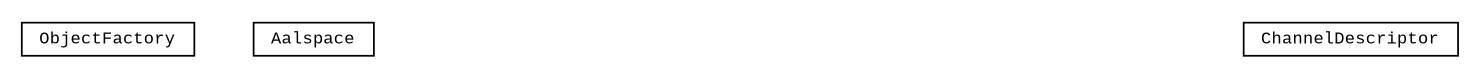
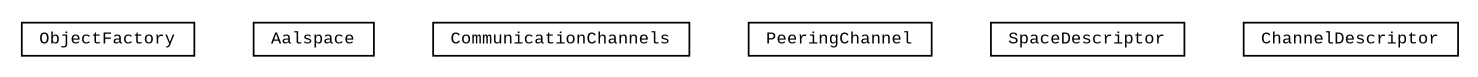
node "CommunicationChannels": added
node "PeeringChannel": added
node "SpaceDescriptor": added
